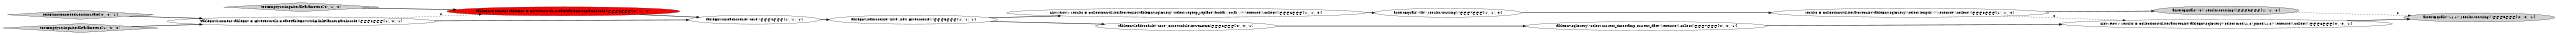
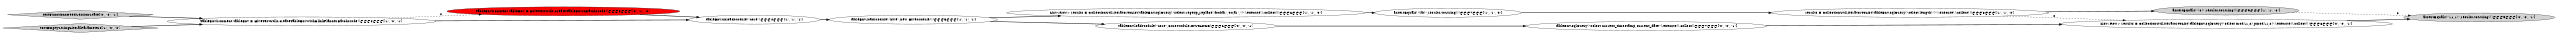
node "testEmptyStringLiteralParameters['0', '1', '0']": removed
